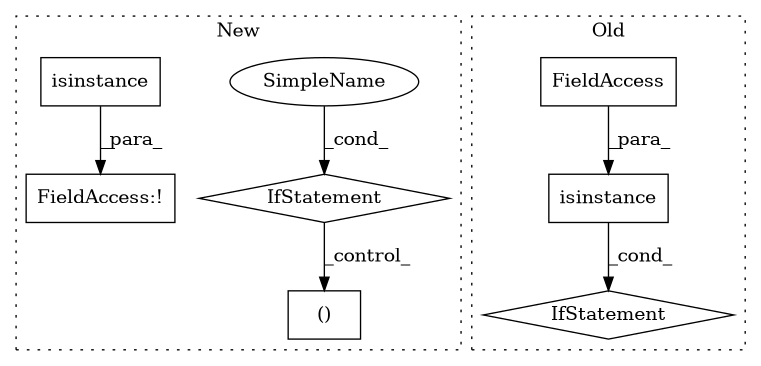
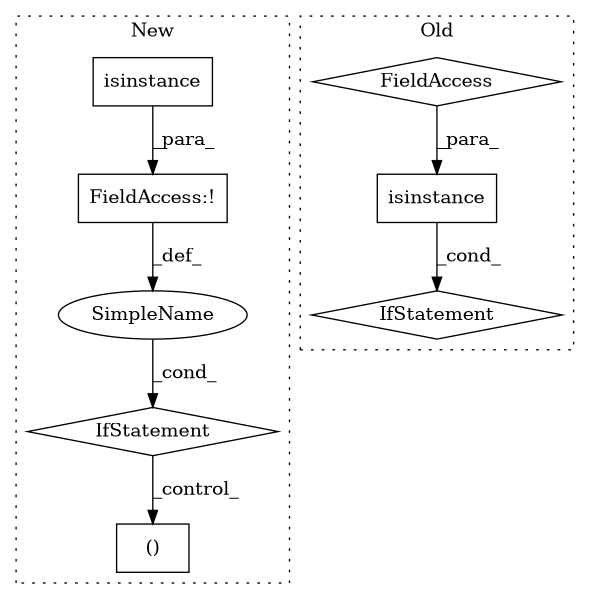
node "FieldAccess": shape box -> diamond
edge "FieldAccess:!" -> "SimpleName": added, label "_def_"
